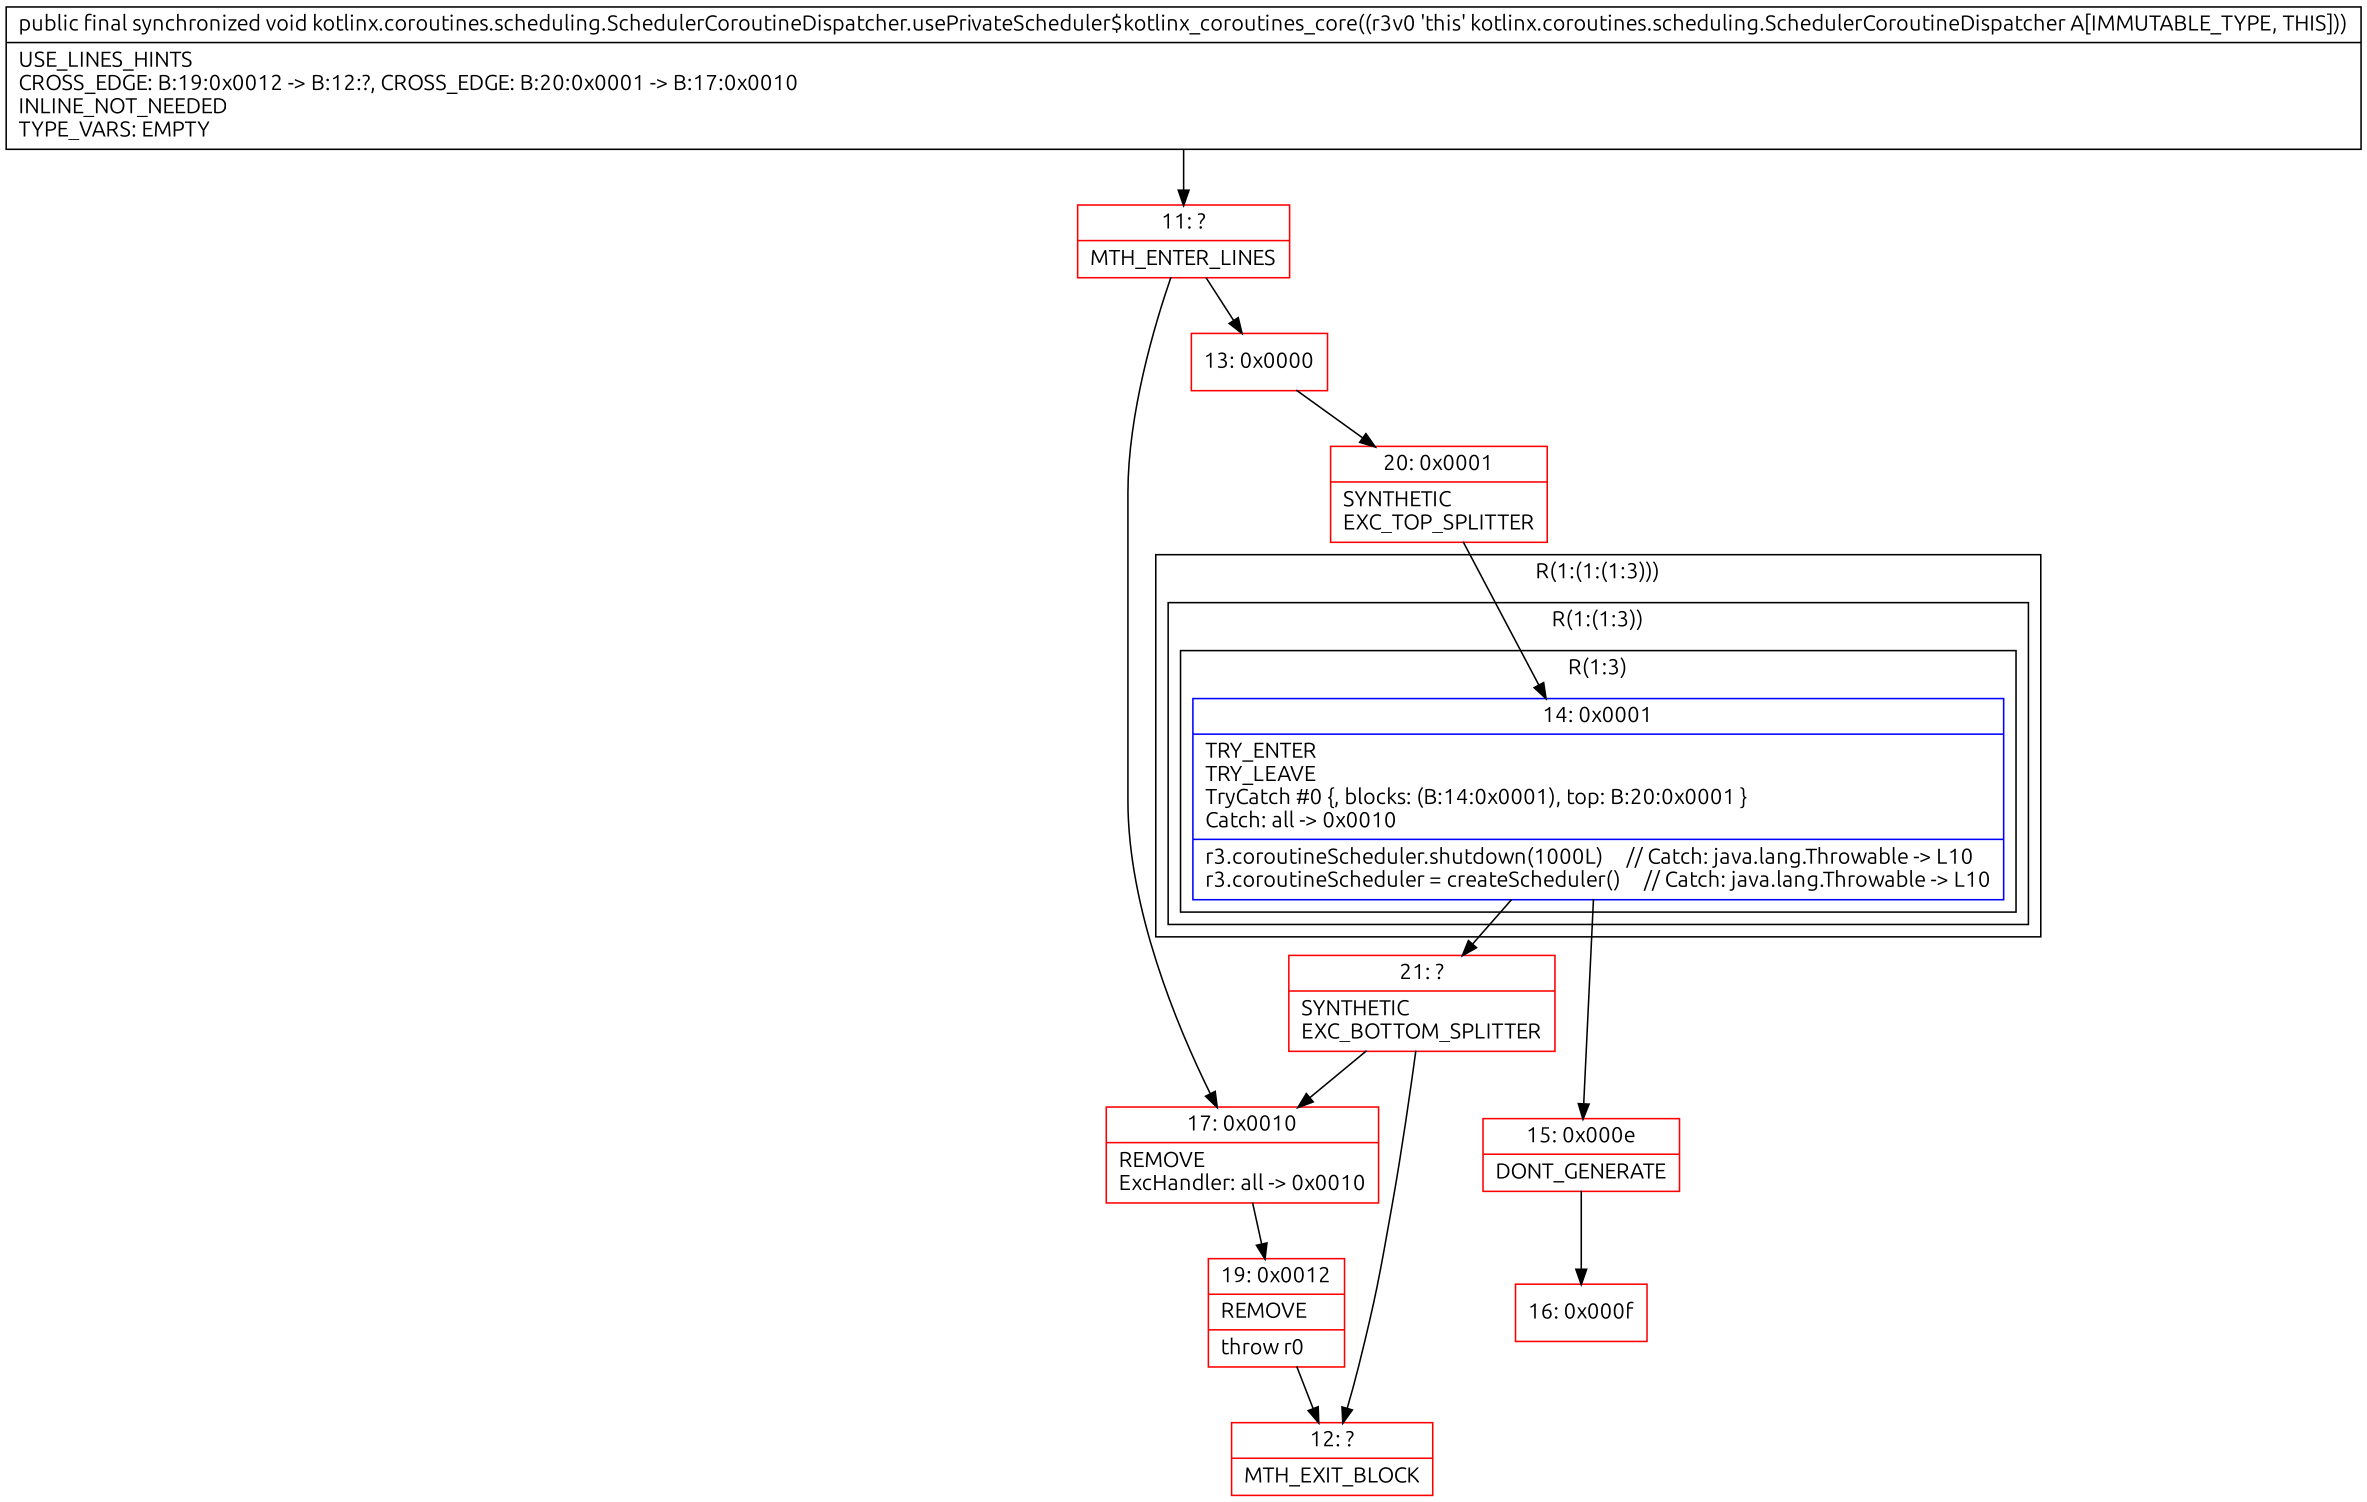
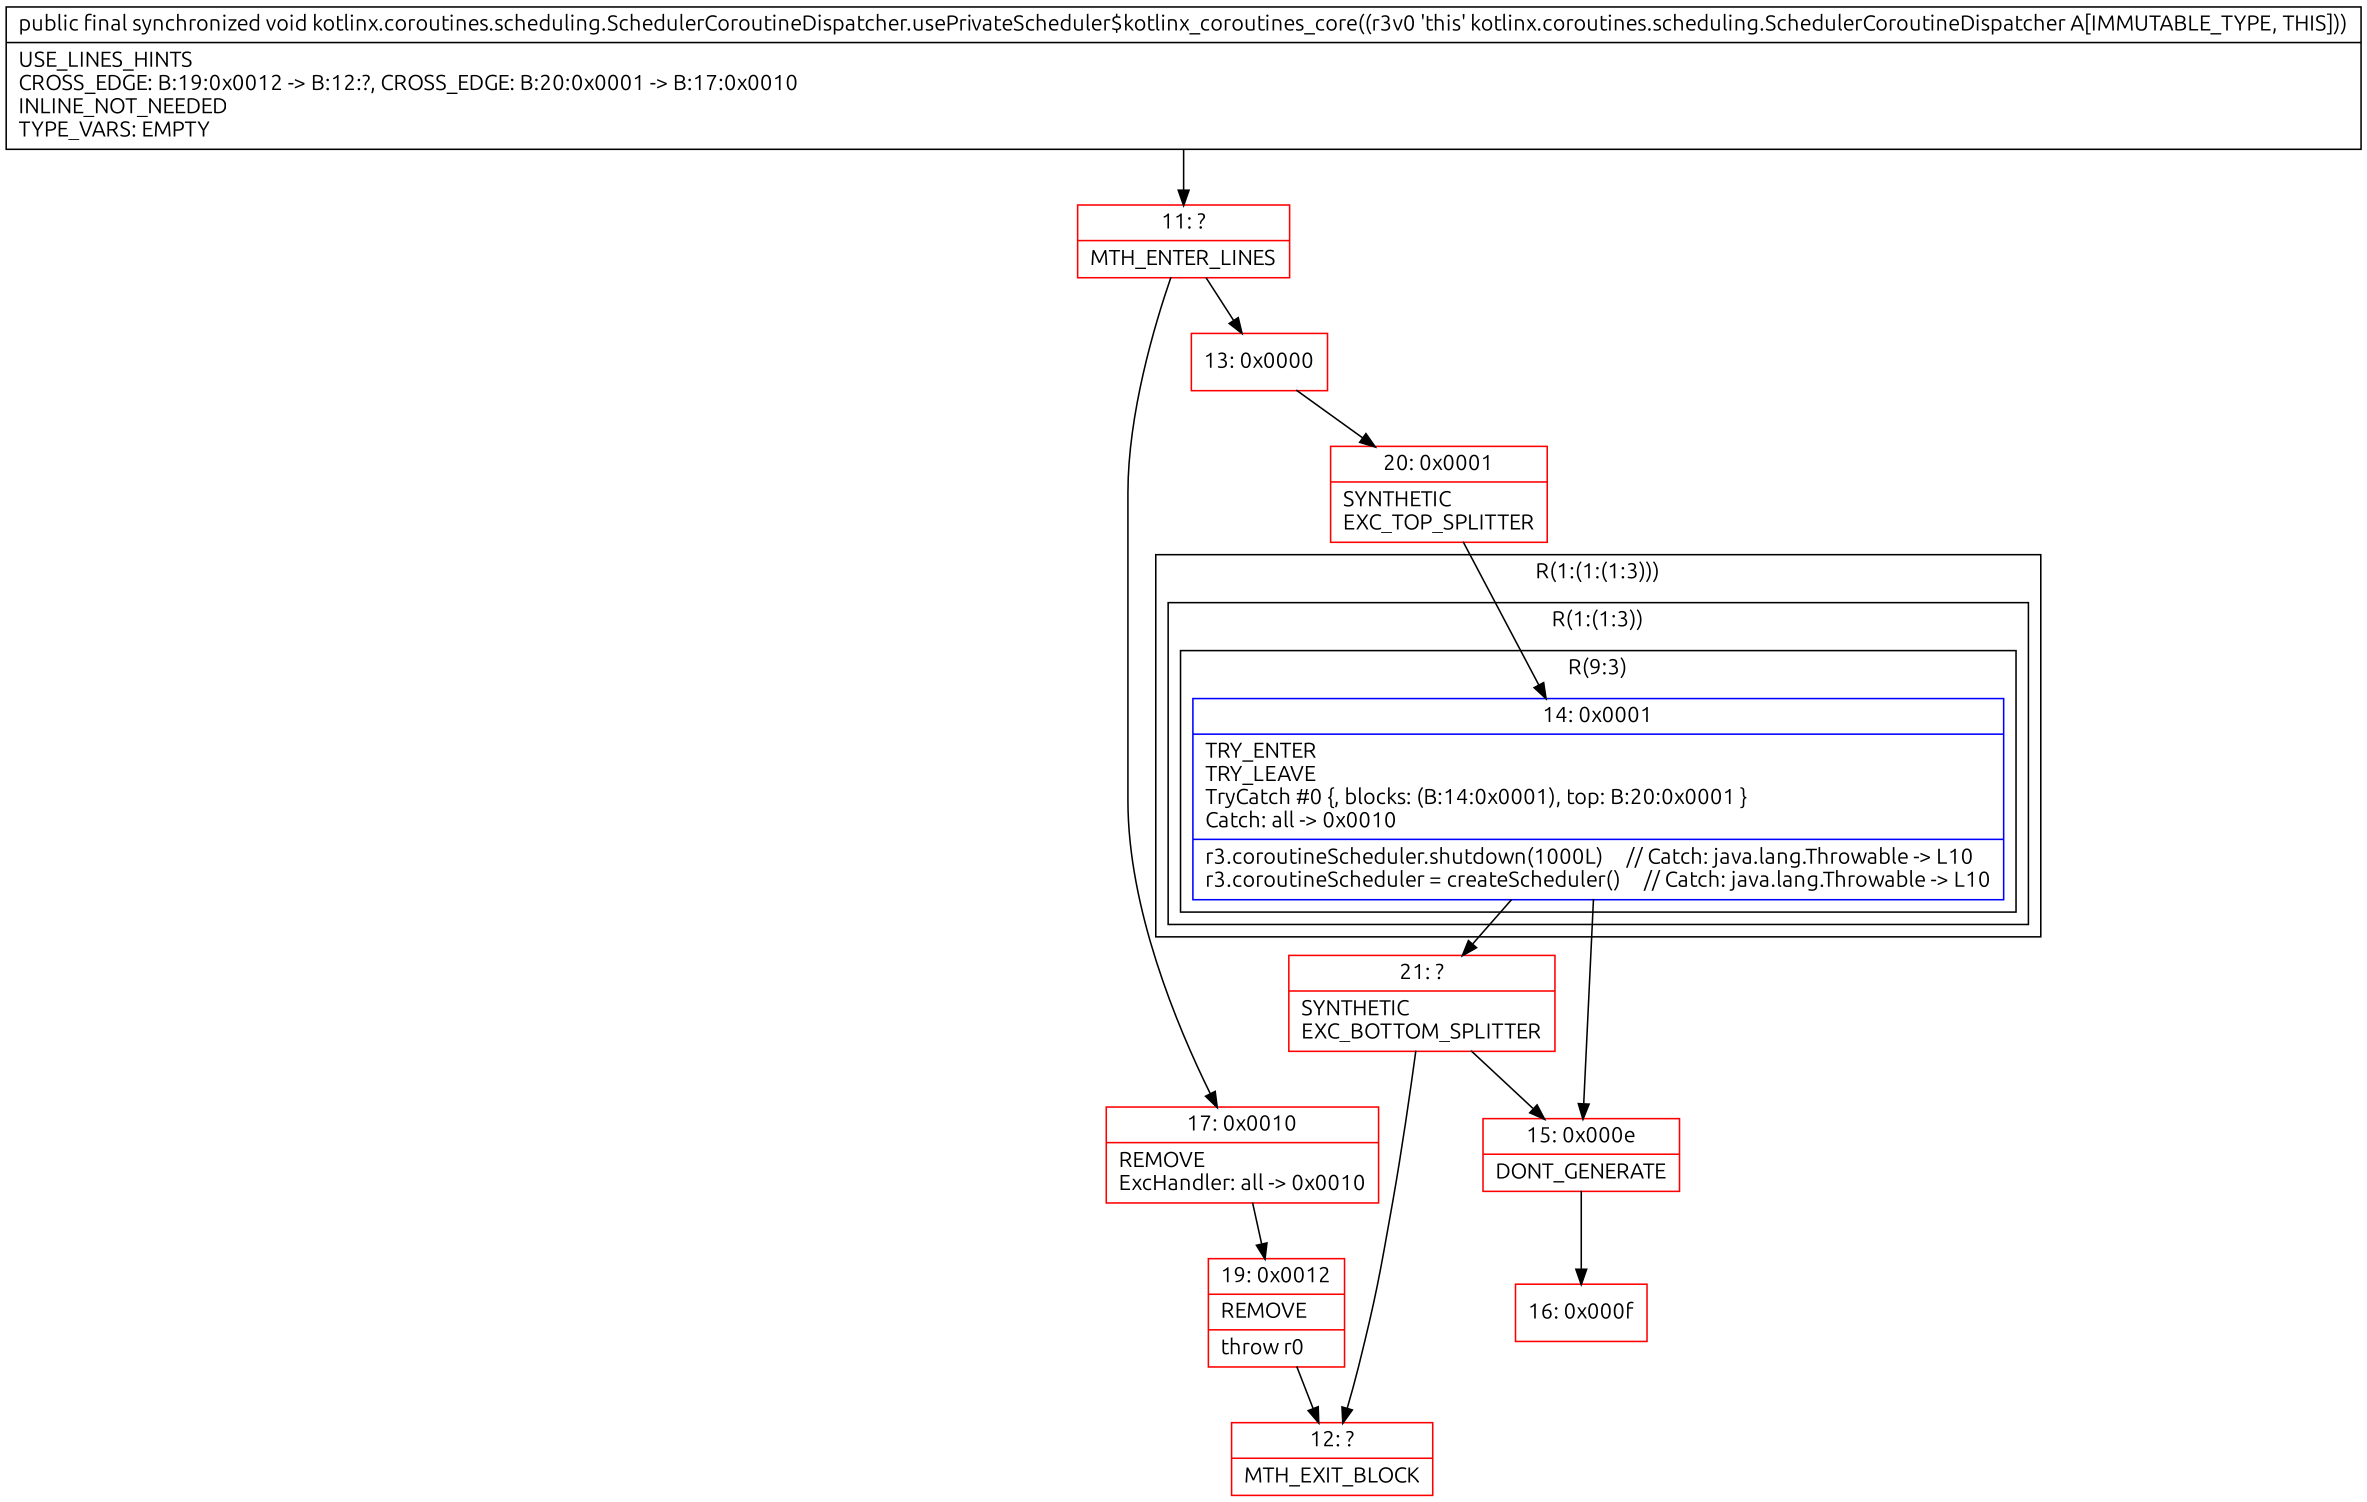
cluster "R(1:3)": label "R(1:3)" -> "R(9:3)"
edge "21: ?" -> "17: 0x0010": now "21: ?" -> "15: 0x000e"
